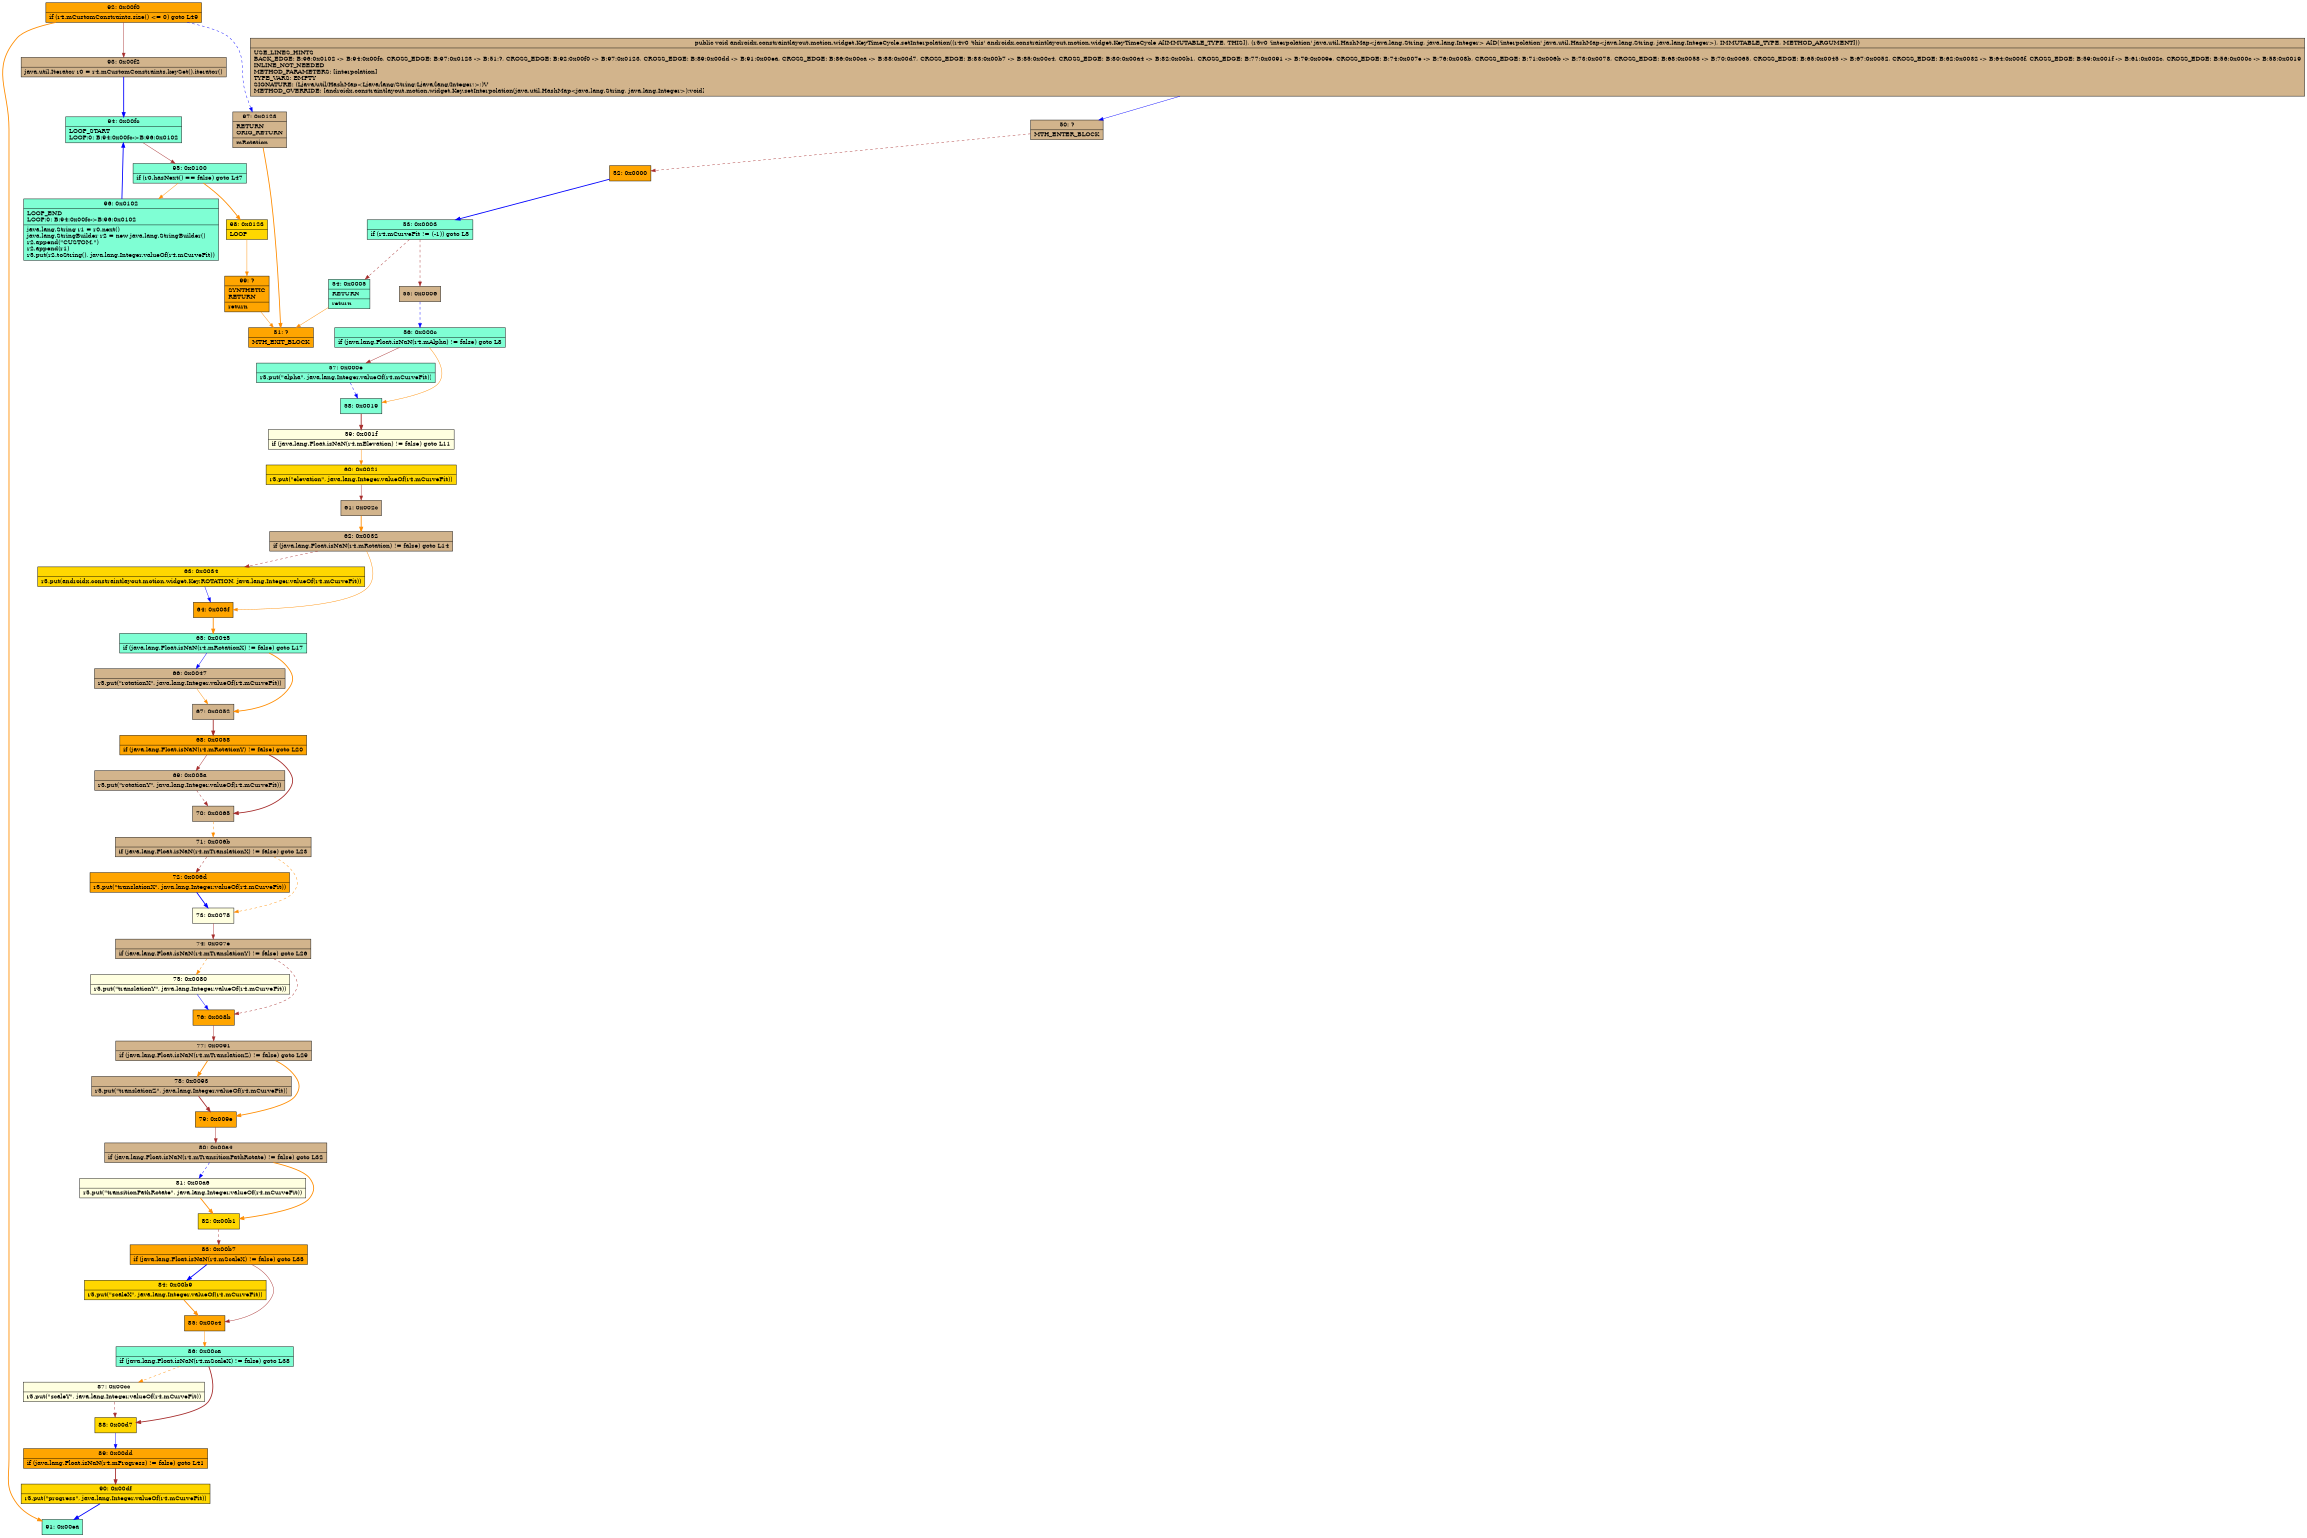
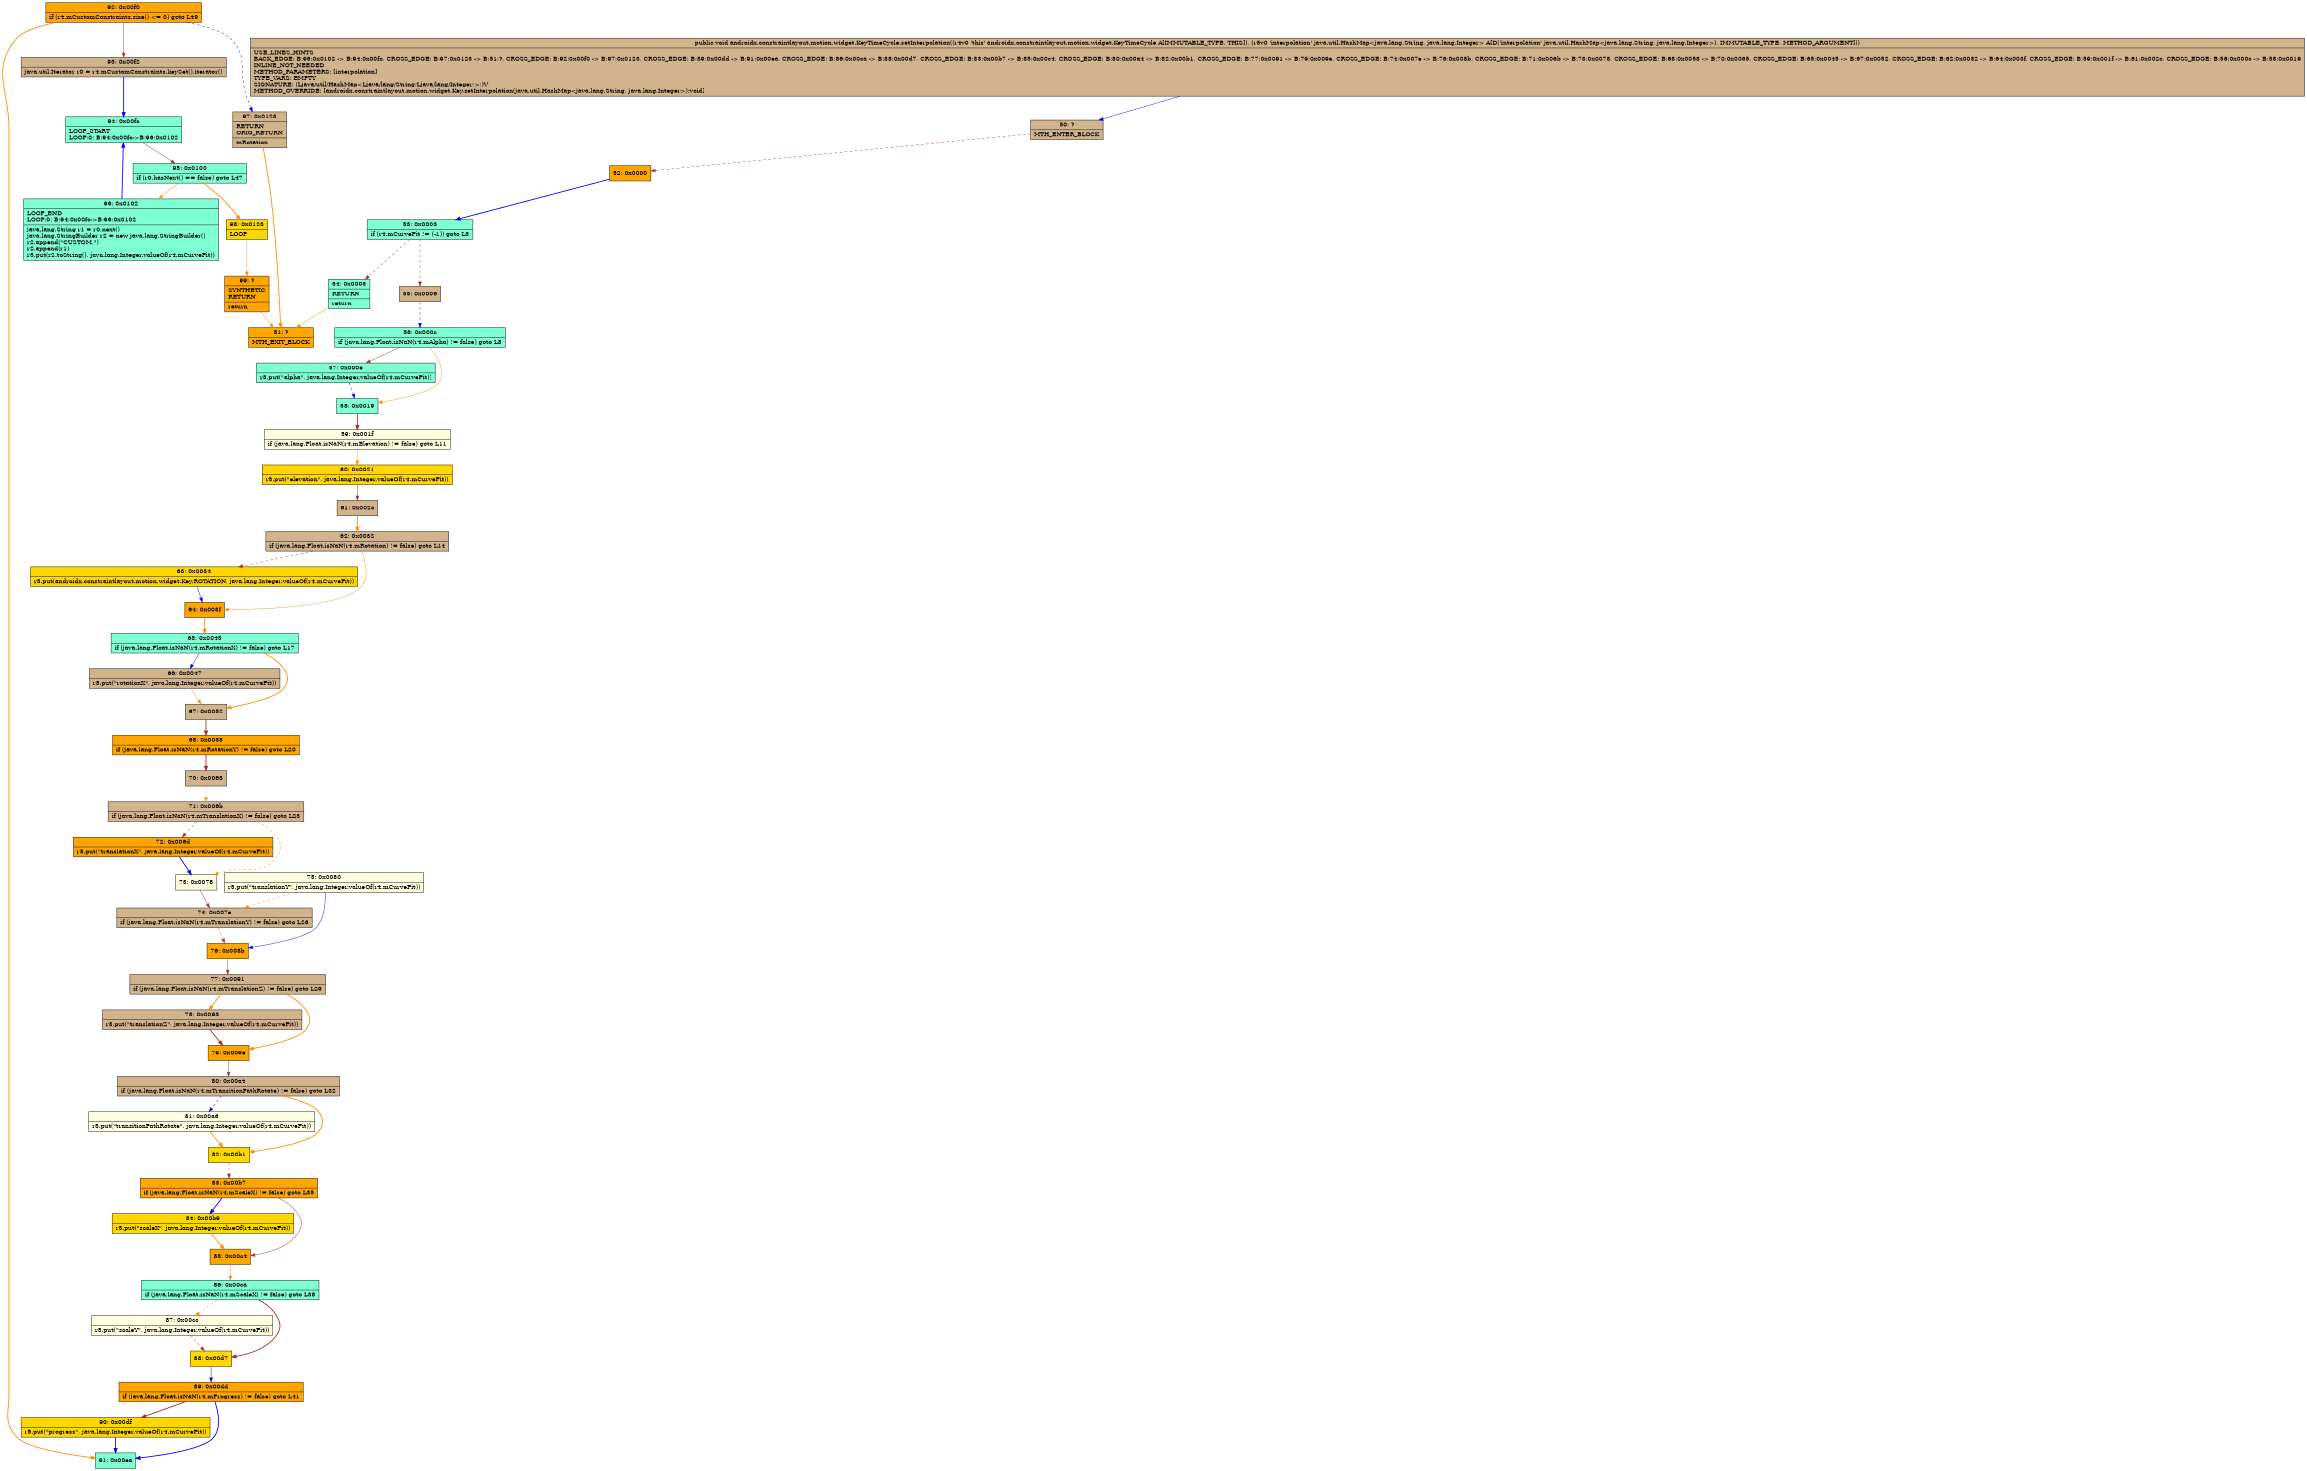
node "69: 0x005a": removed
edge "74: 0x007e" -> "75: 0x0080": reversed
edge "89: 0x00dd" -> "91: 0x00ea": added
